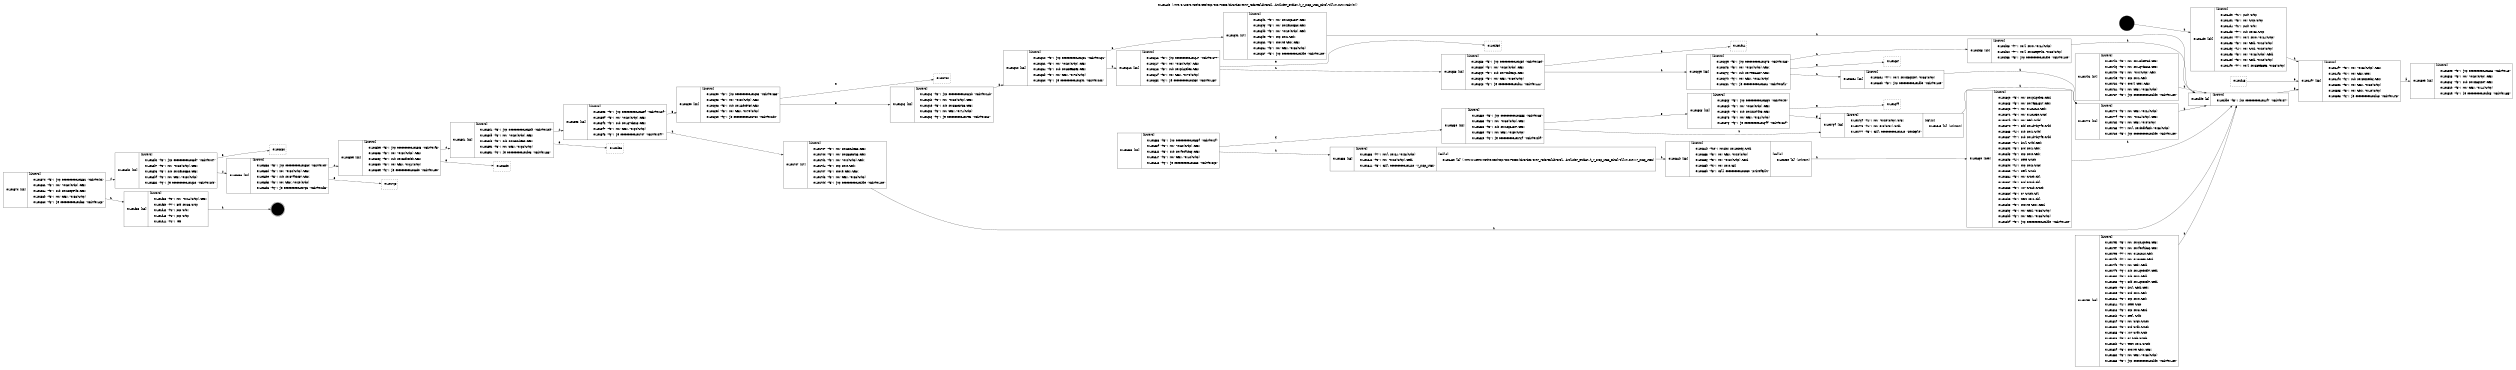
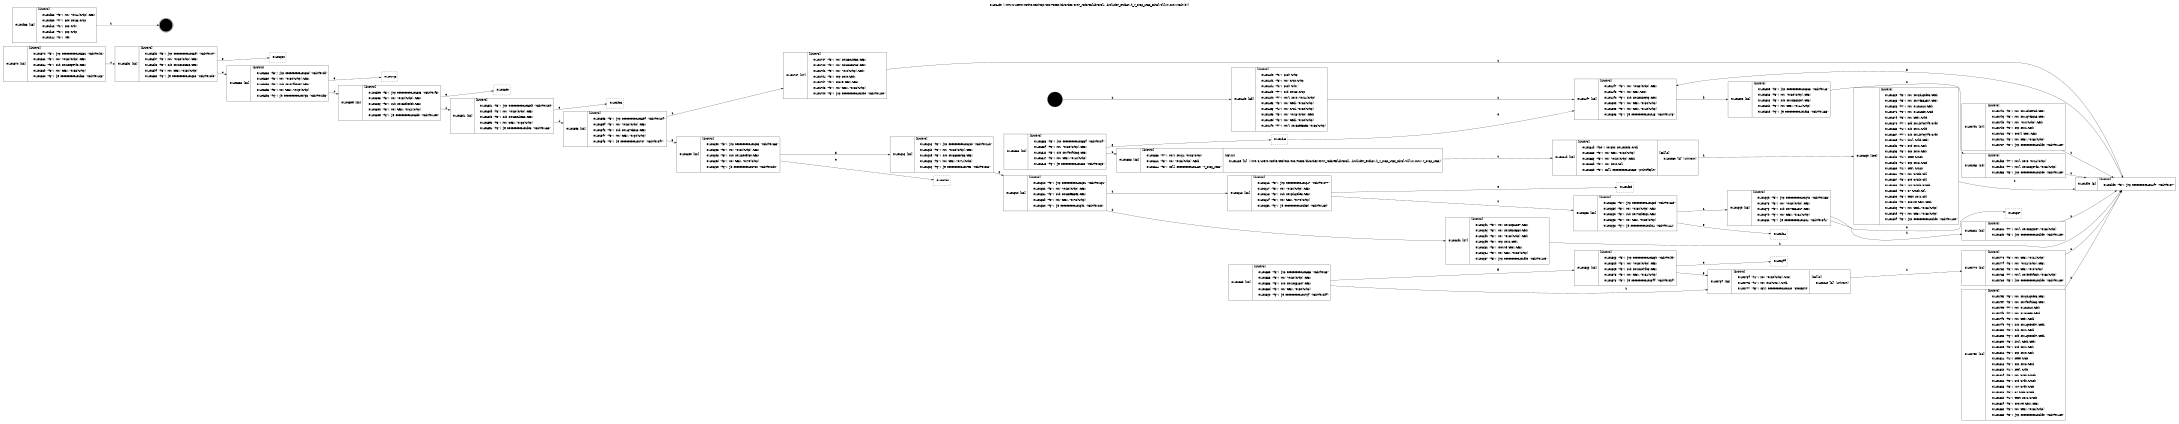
edge "0x40166e [25]" -> "0x401925 [19]": now "0x40150e [22]" -> "0x401925 [19]"
edge "0x4018c4 [12]" -> "0x40177c [21]": now "0x4018c4 [12]" -> "0x401990 [5]"
edge "0x40153a [22]" -> "0x401550 [22]": now "0x40153a [22]" -> "0x401945"
edge "0x40157c [22]" -> "0x401938 [13]": removed, label "1"
